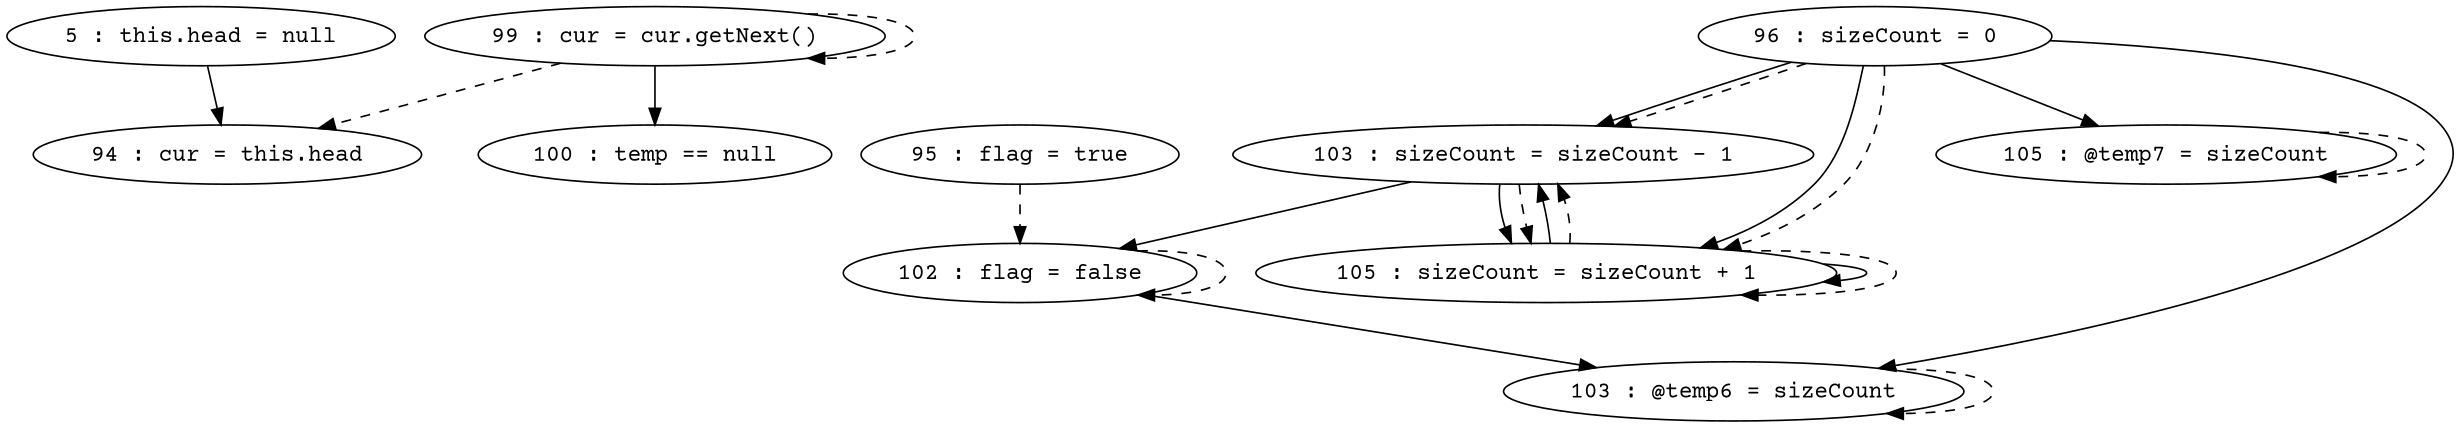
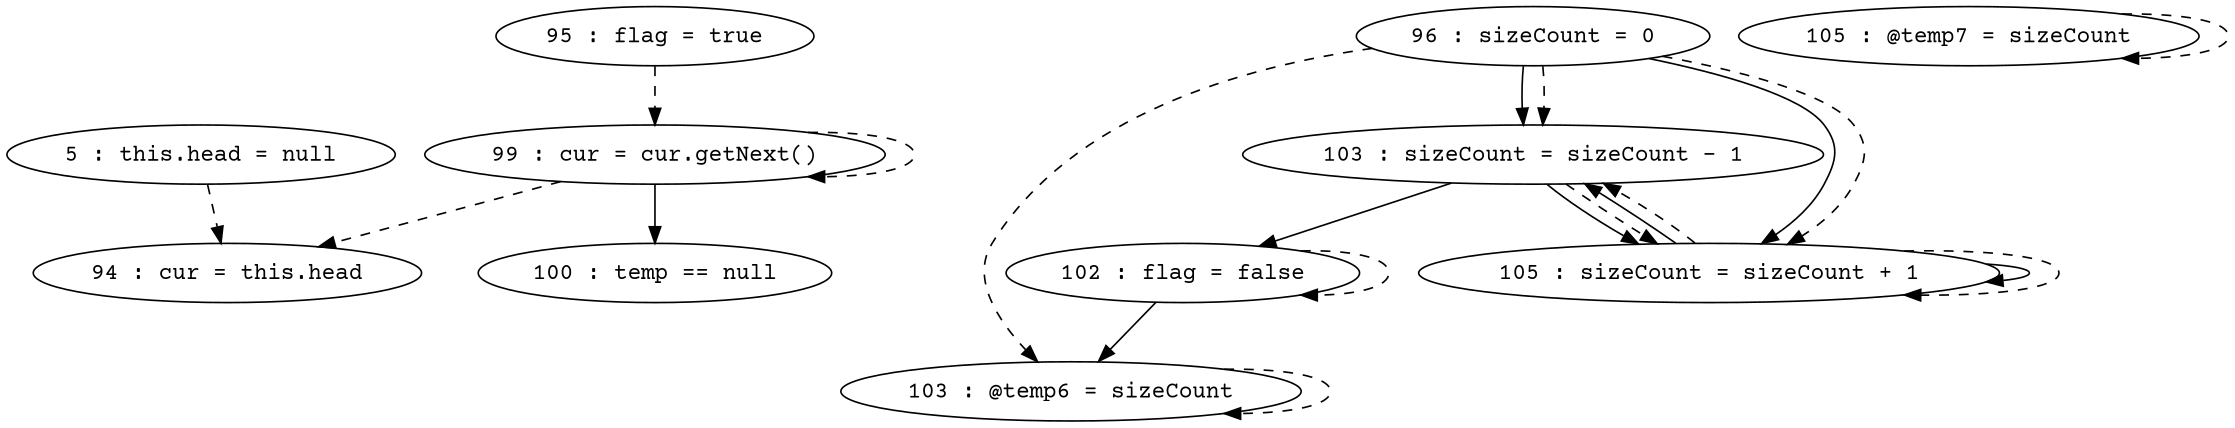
edge "5 : this.head = null" -> "94 : cur = this.head": style solid -> dashed
edge "96 : sizeCount = 0" -> "105 : @temp7 = sizeCount": removed
edge "95 : flag = true" -> "102 : flag = false": now "95 : flag = true" -> "99 : cur = cur.getNext()"
edge "96 : sizeCount = 0" -> "103 : @temp6 = sizeCount": style solid -> dashed
